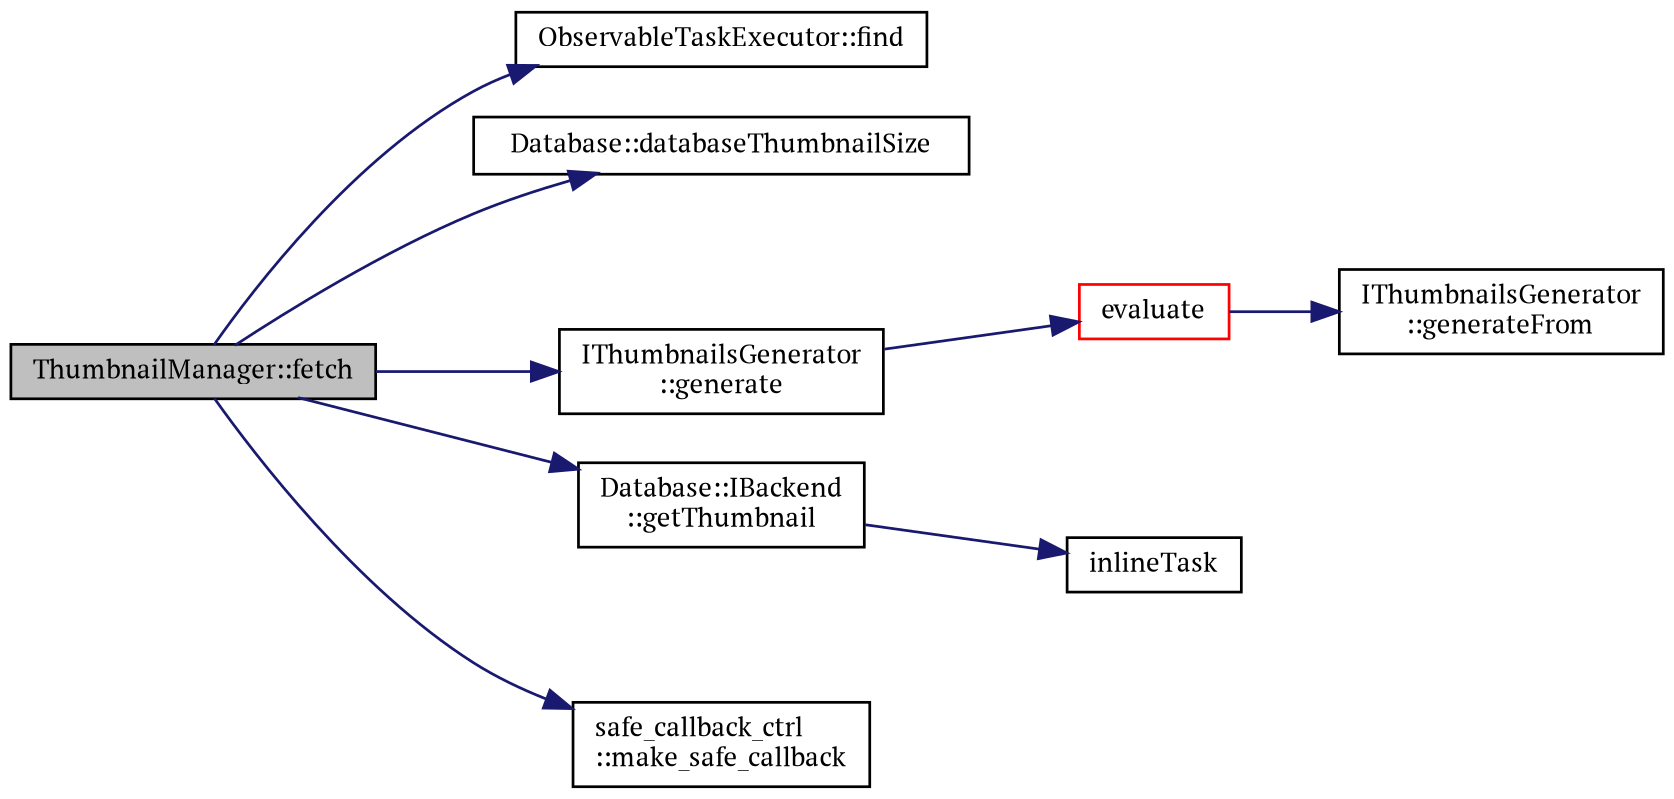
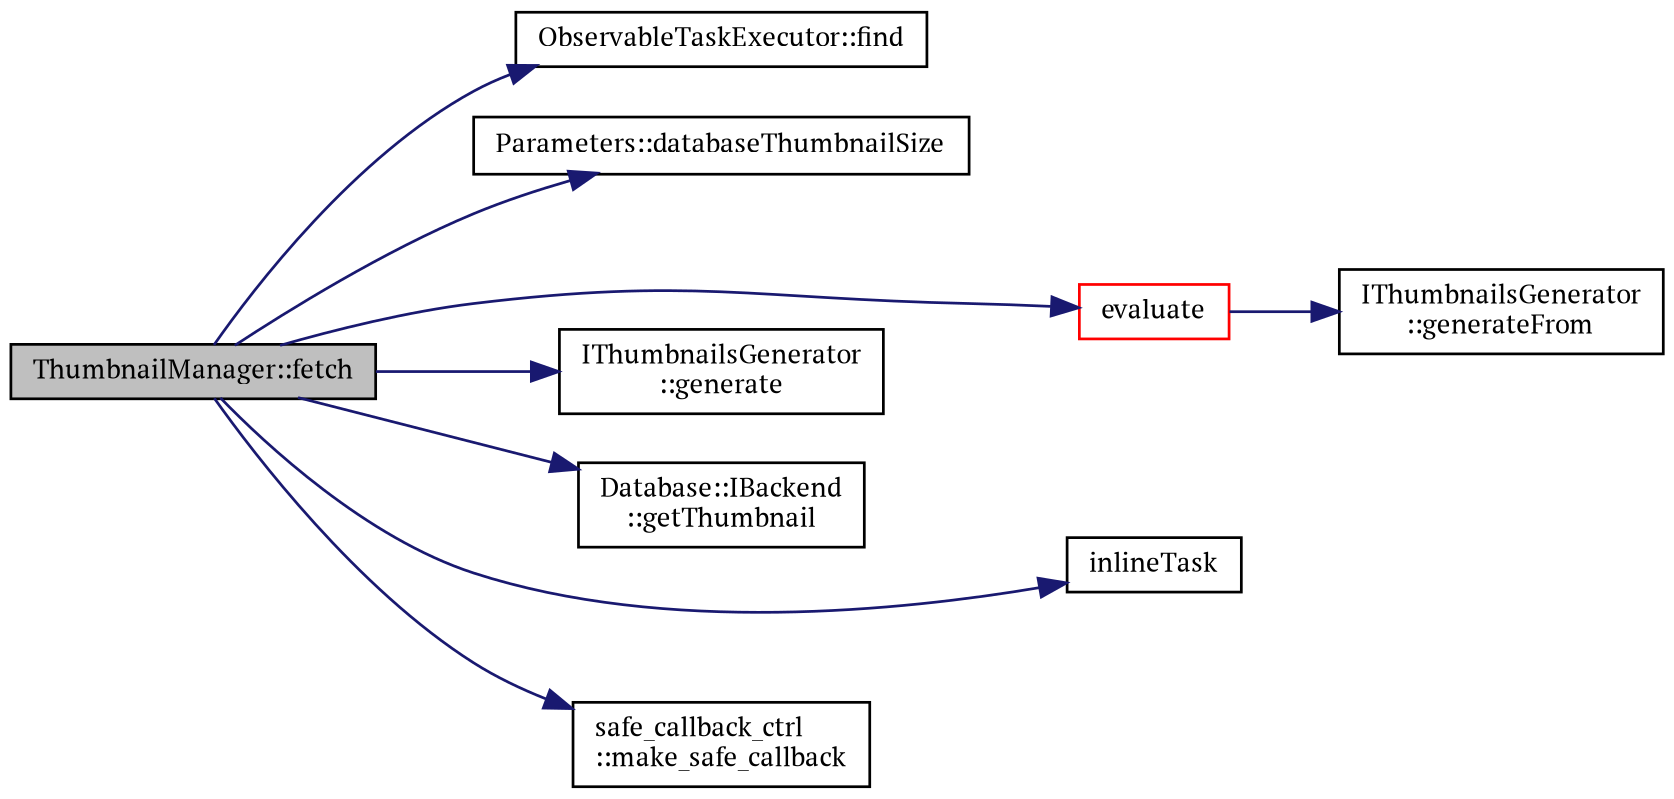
node "Database::databaseThumbnailSize": label "Database::databaseThumbnailSize" -> "Parameters::databaseThumbnailSize"
edge "IThumbnailsGenerator ::generate" -> "evaluate": now "ThumbnailManager::fetch" -> "evaluate"
edge "Database::IBackend ::getThumbnail" -> "inlineTask": now "ThumbnailManager::fetch" -> "inlineTask"
